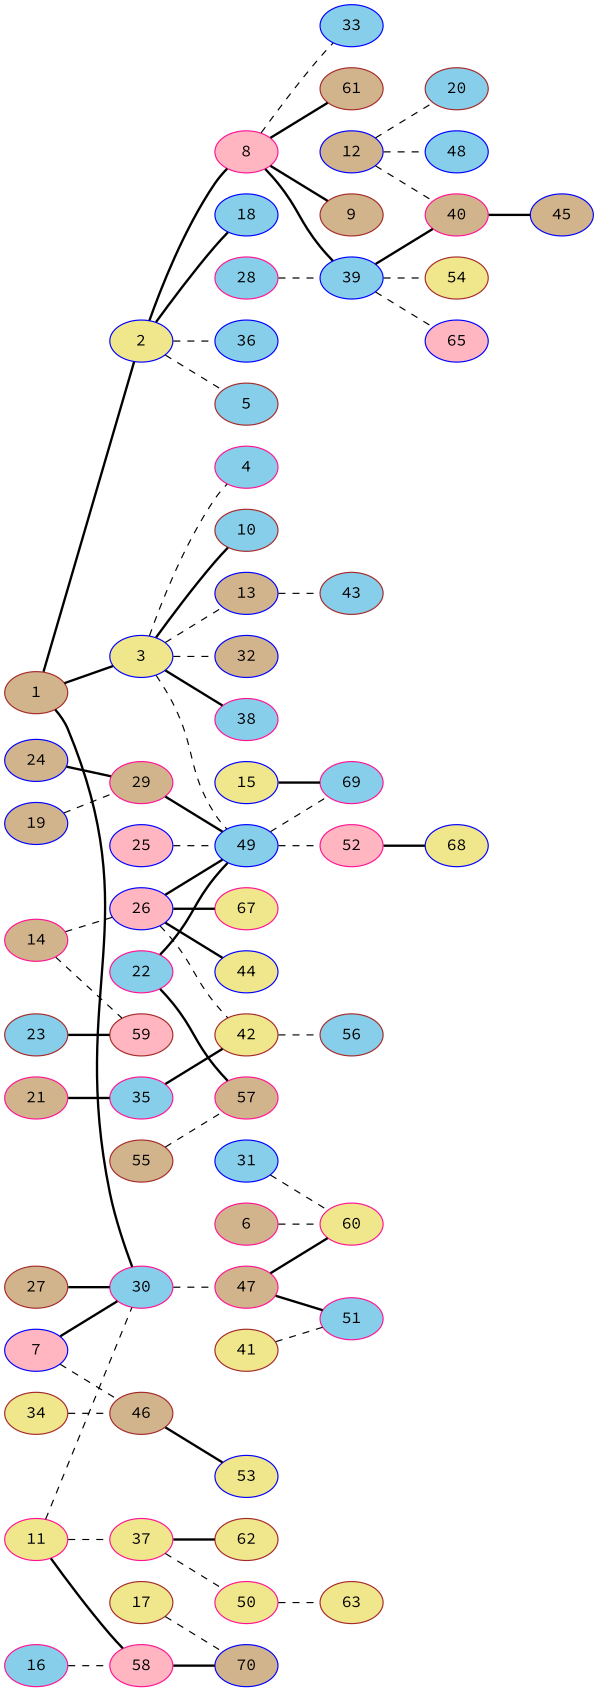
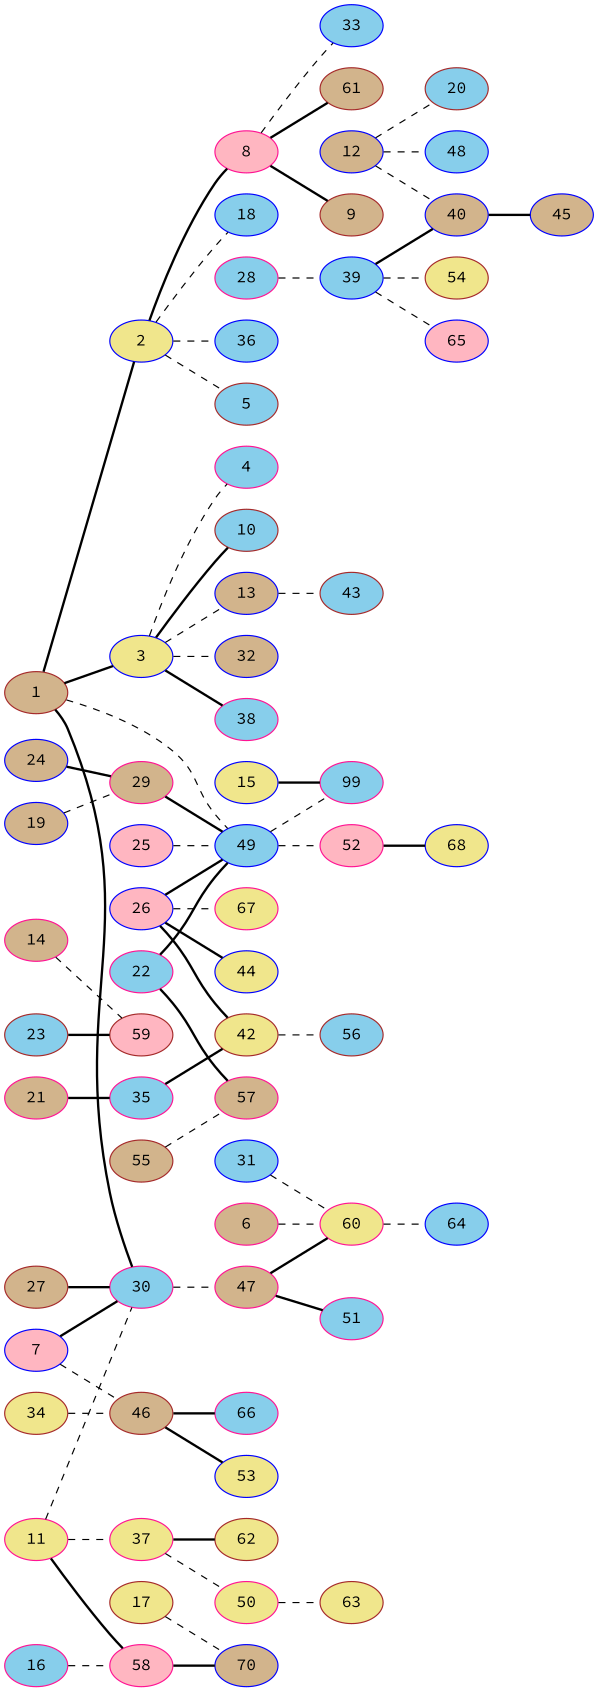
edge "8" -- "39": removed
node "40": color deeppink -> blue
edge "18" -- "2": style bold -> dashed
edge "3" -- "49": now "1" -- "49"
node "69": label "69" -> "99"
edge "26" -- "67": style bold -> dashed
edge "26" -- "14": removed
edge "26" -- "42": style dashed -> bold
node "64": added
node "41": removed
node "66": added
